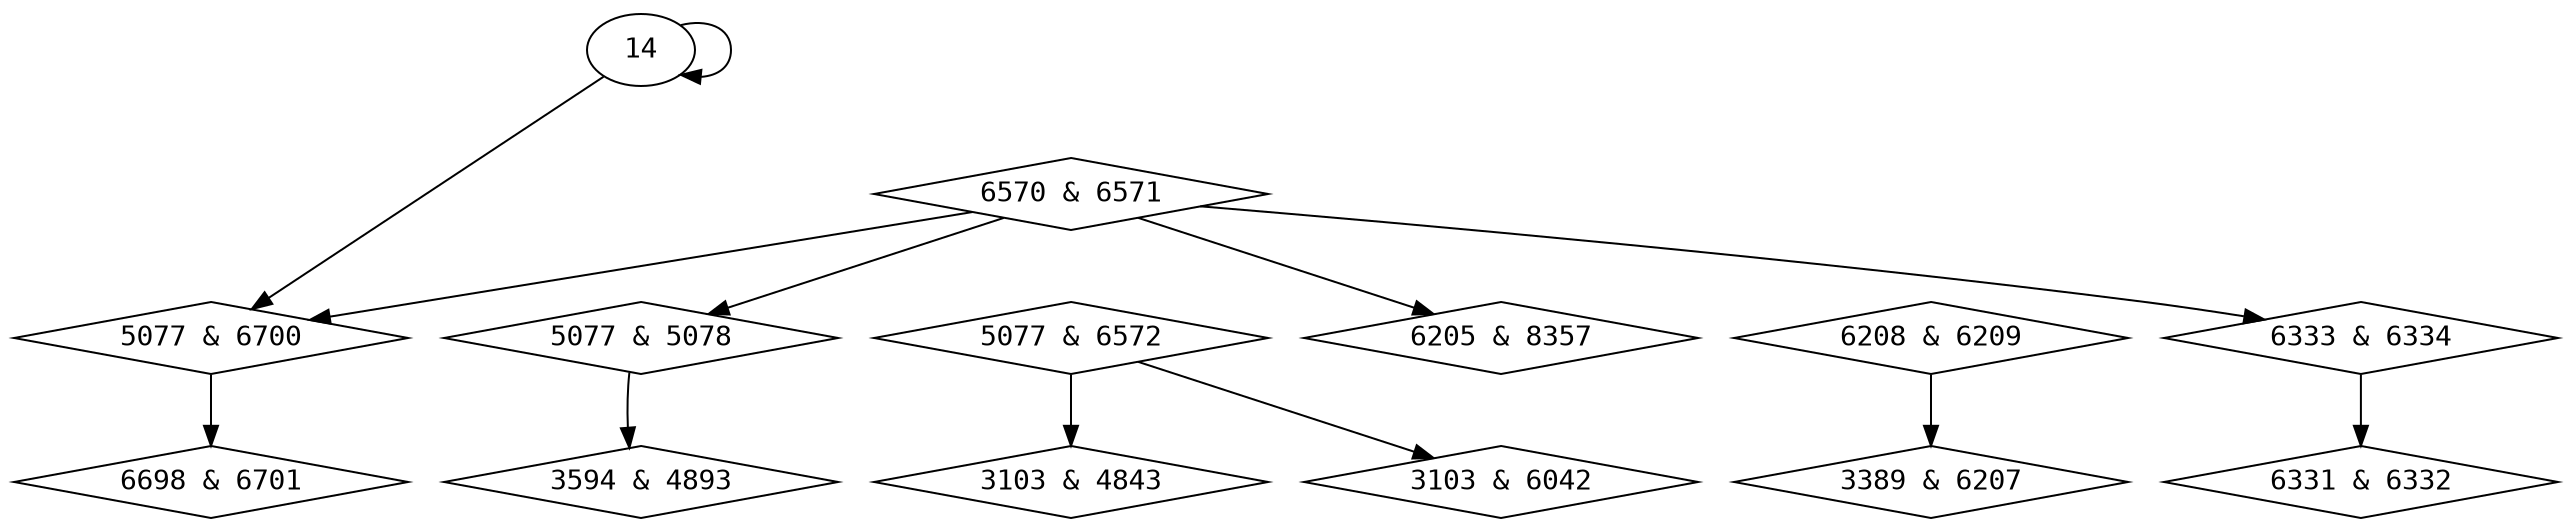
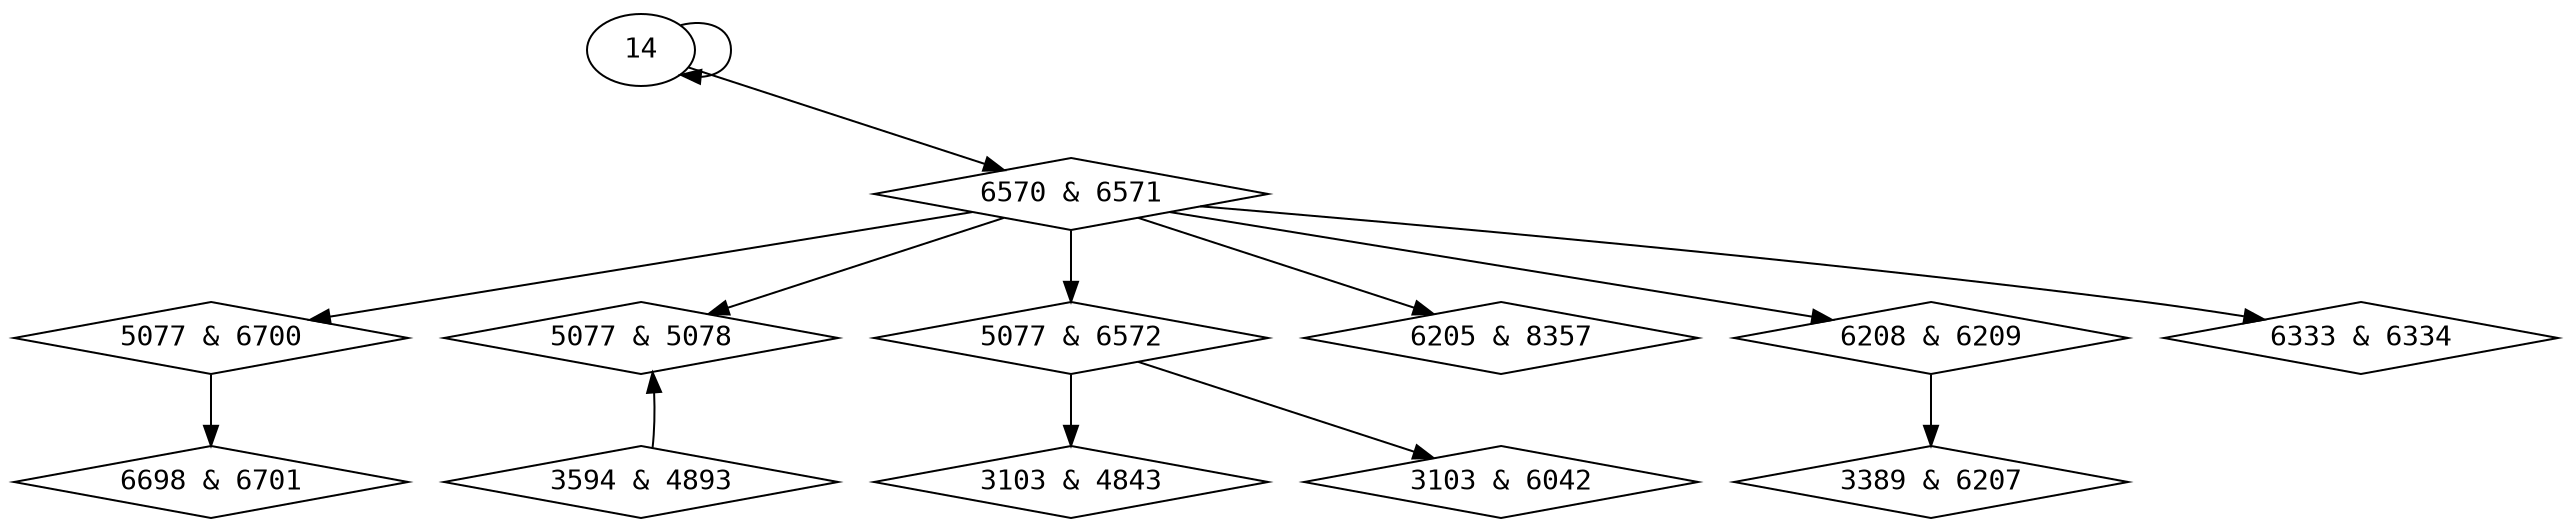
edge "14" -> "5077 & 6700": now "14" -> "6570 & 6571"
edge "6570 & 6571" -> "5077 & 6572": added
edge "6570 & 6571" -> "6208 & 6209": added
edge "5077 & 5078" -> "3594 & 4893": reversed
node "6331 & 6332": removed
